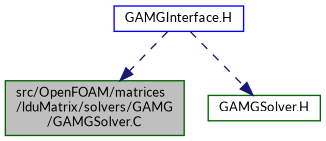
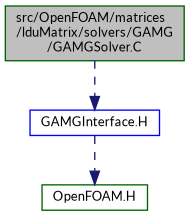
edge "GAMGInterface.H" -> "src/OpenFOAM/matrices /lduMatrix/solvers/GAMG /GAMGSolver.C": reversed
node "GAMGSolver.H": label "GAMGSolver.H" -> "OpenFOAM.H"
